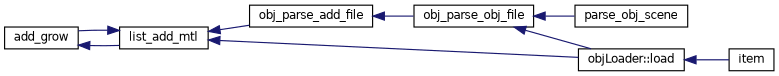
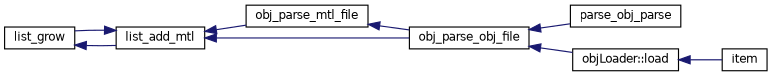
node "obj_parse_add_file": label "obj_parse_add_file" -> "obj_parse_mtl_file"
node "parse_obj_scene": label "parse_obj_scene" -> "parse_obj_parse"
node "add_grow": label "add_grow" -> "list_grow"
edge "objLoader::load" -> "list_add_mtl": now "obj_parse_obj_file" -> "list_add_mtl"
